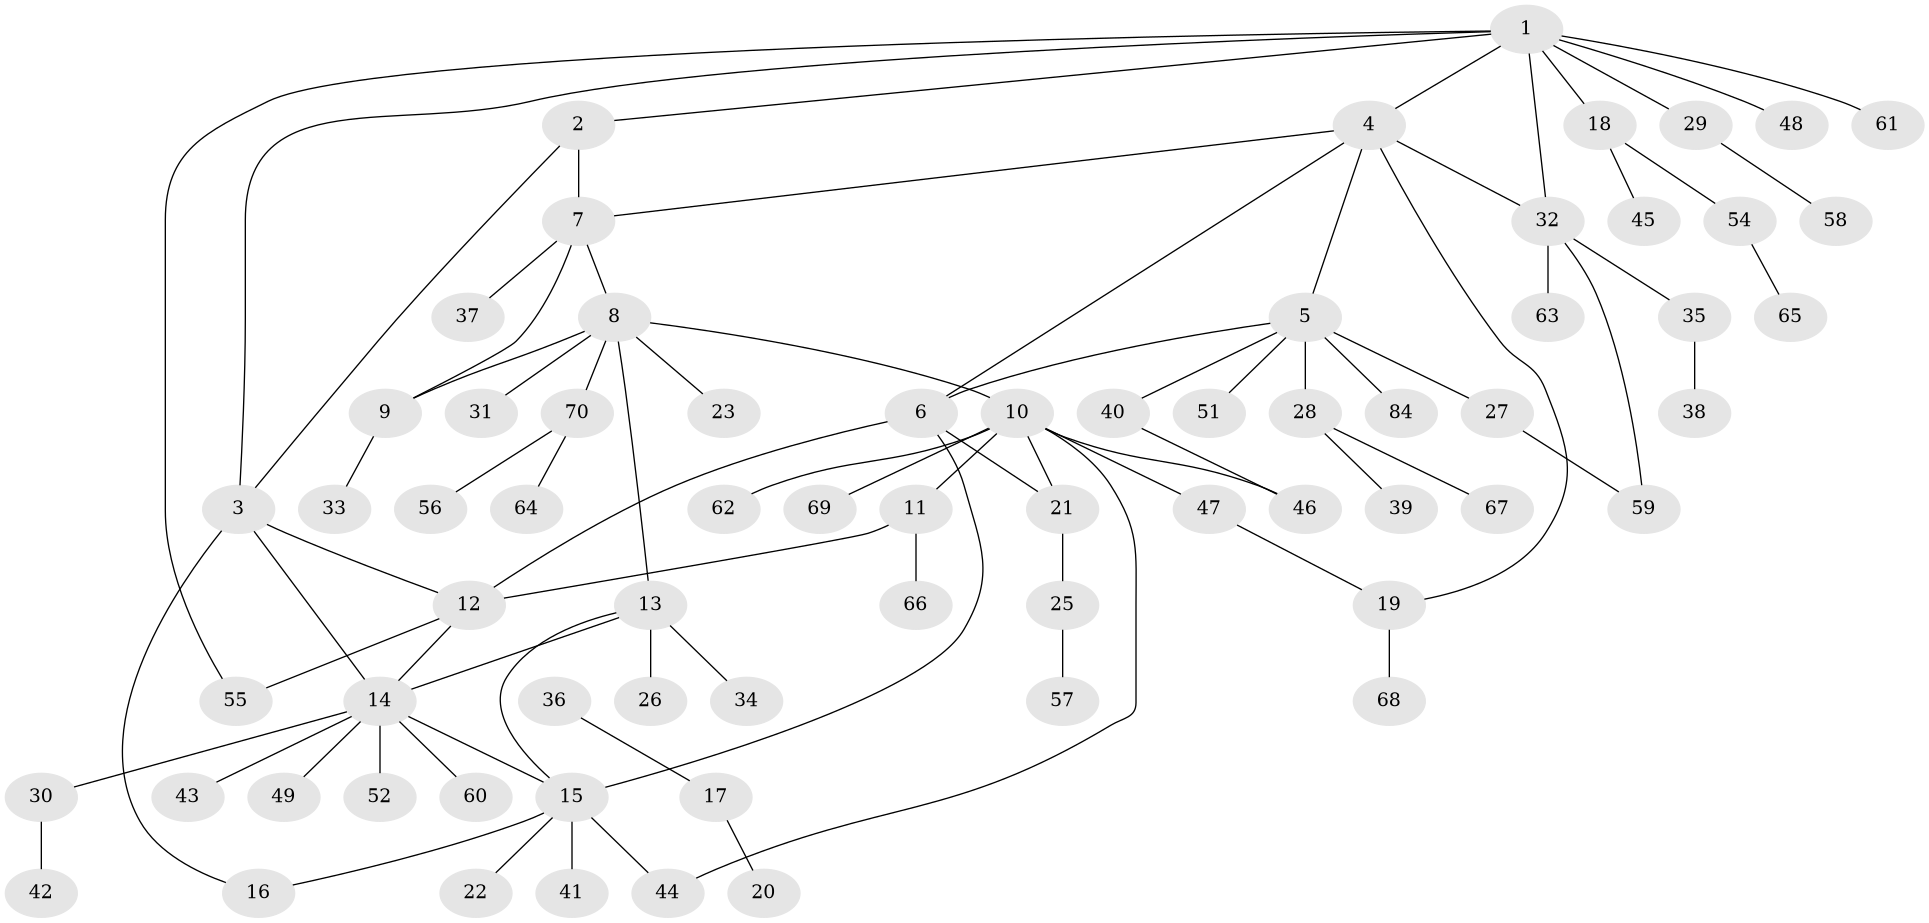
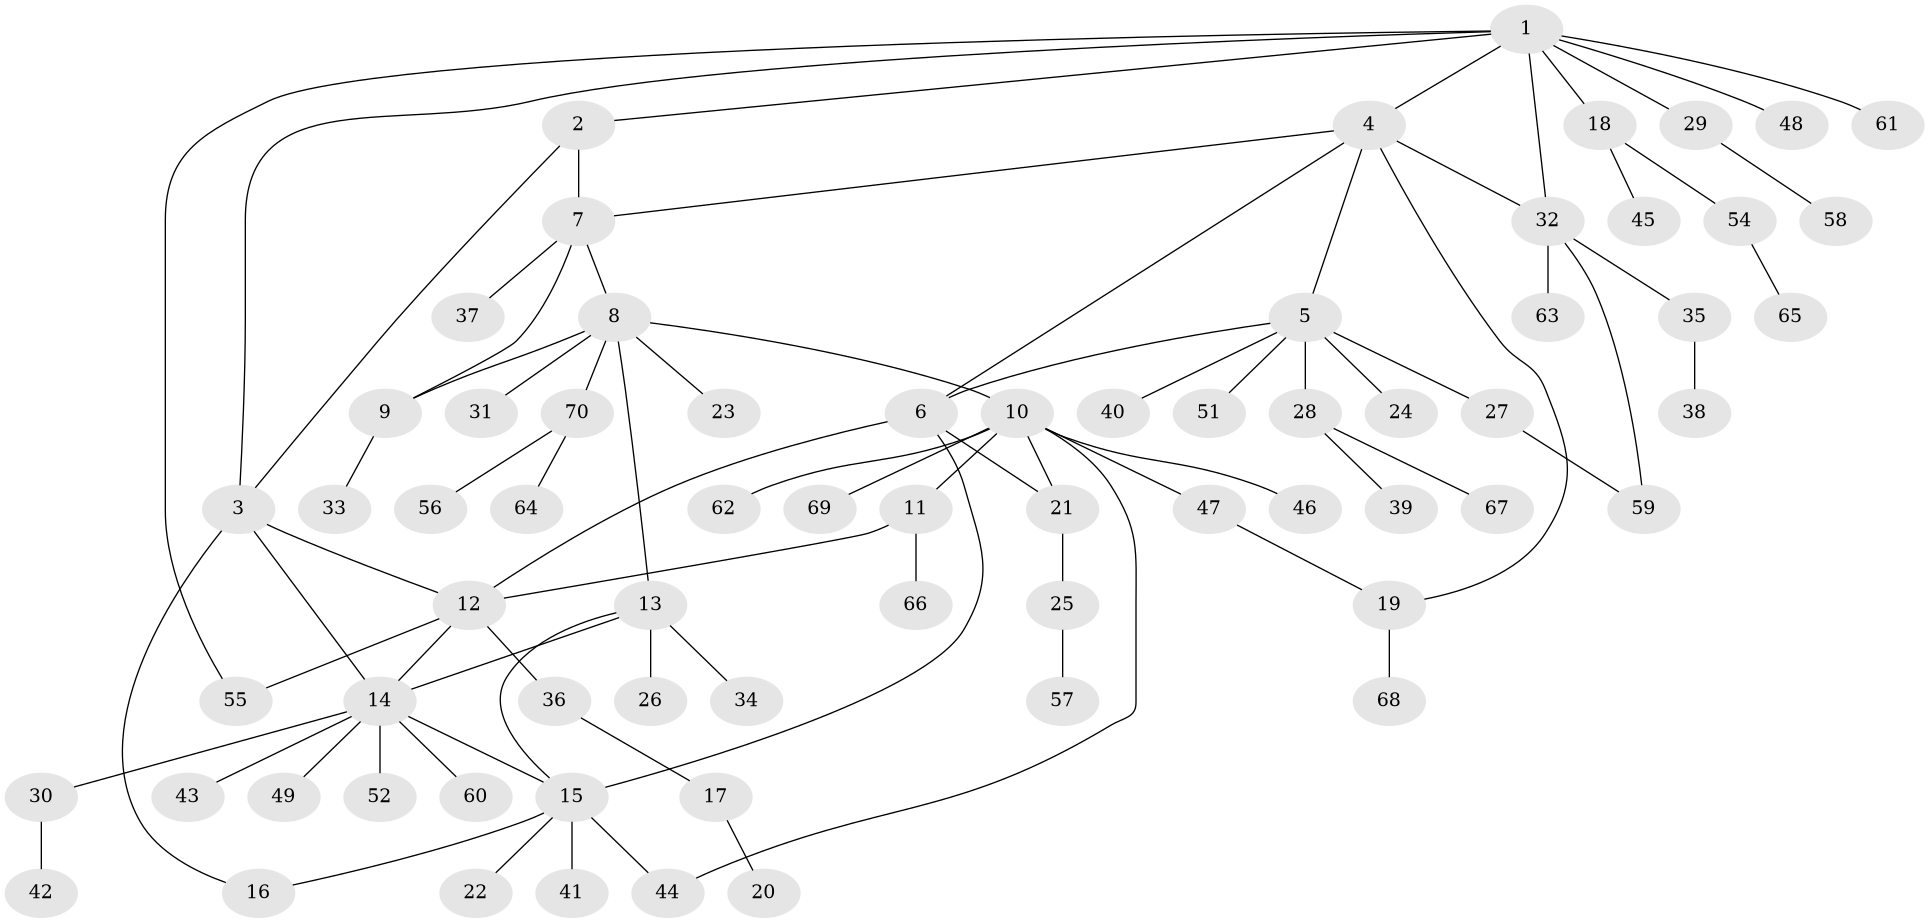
node "84": label "84" -> "24"
edge "40" -- "46": removed
edge "12" -- "36": added
